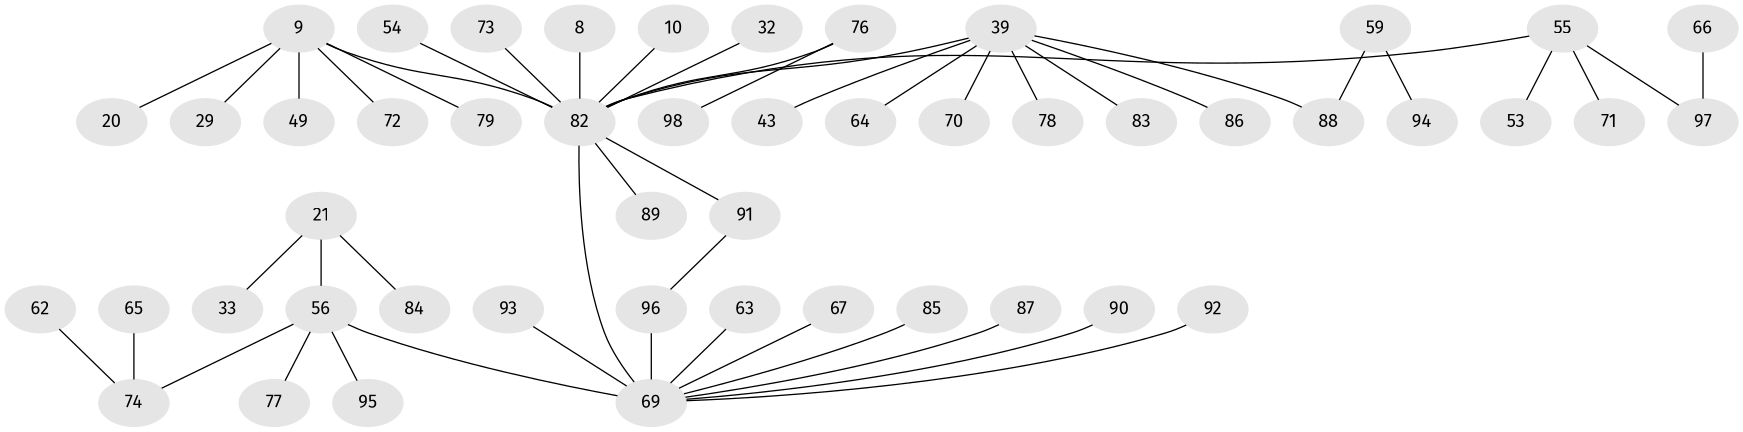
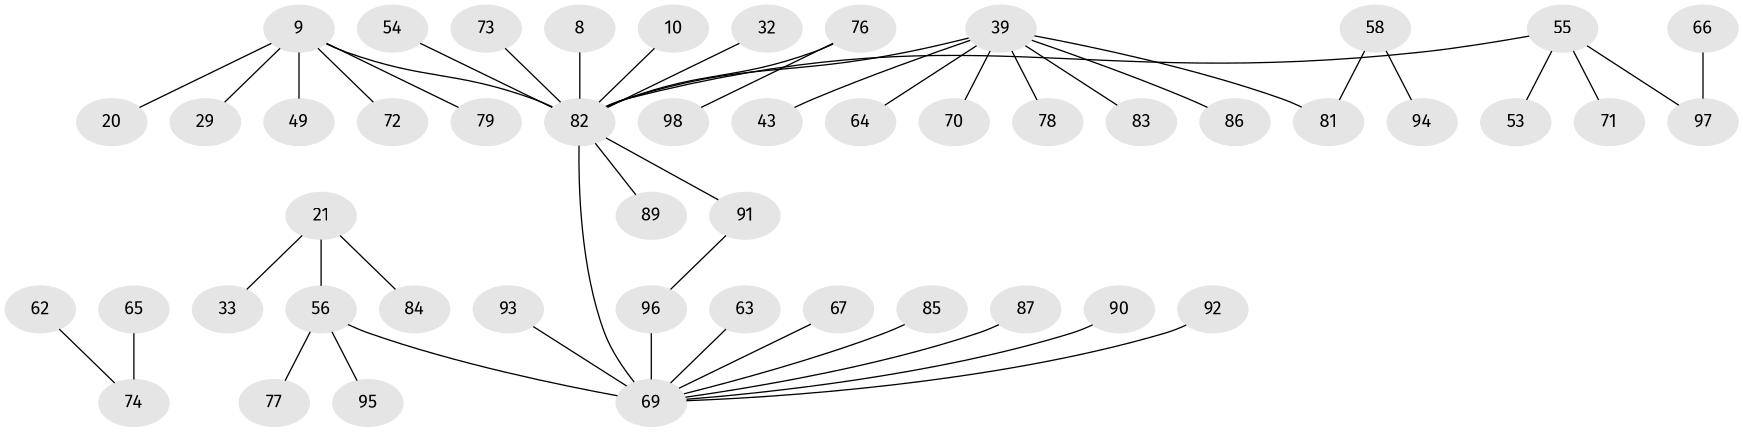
node "59": label "59" -> "58"
node "88": label "88" -> "81"
edge "56" -- "74": removed
